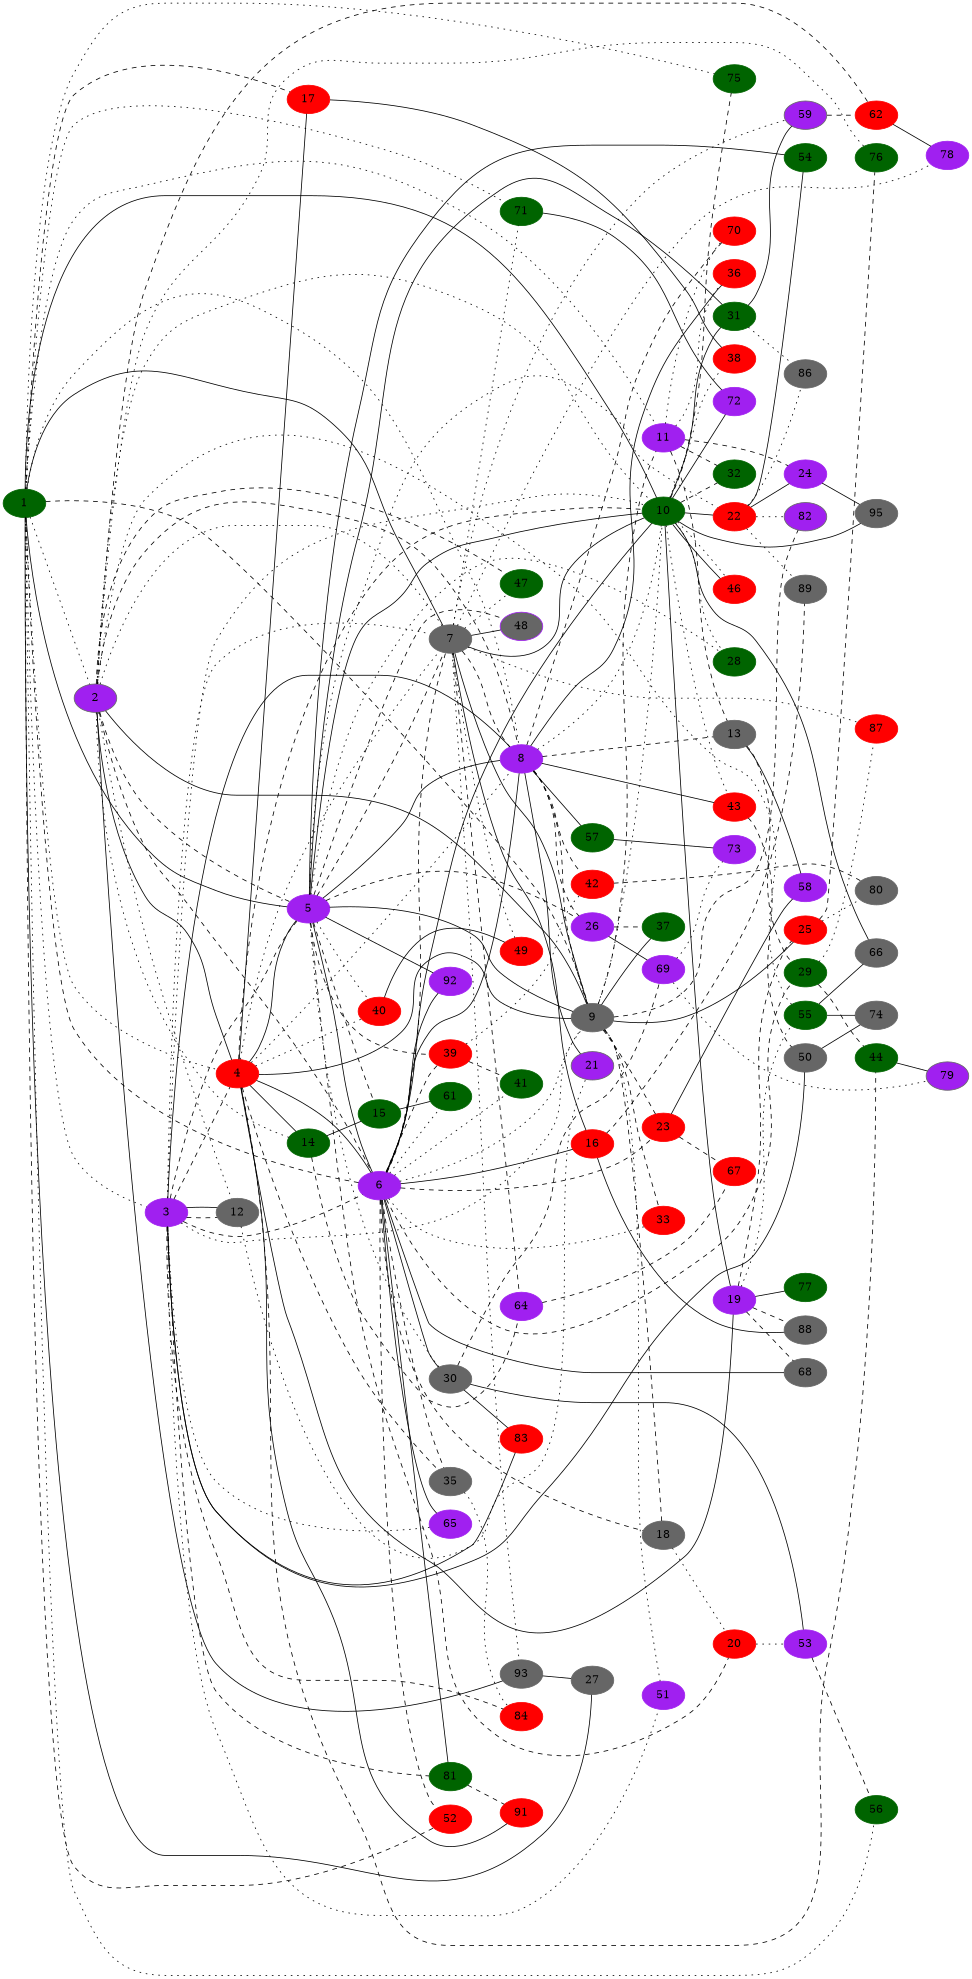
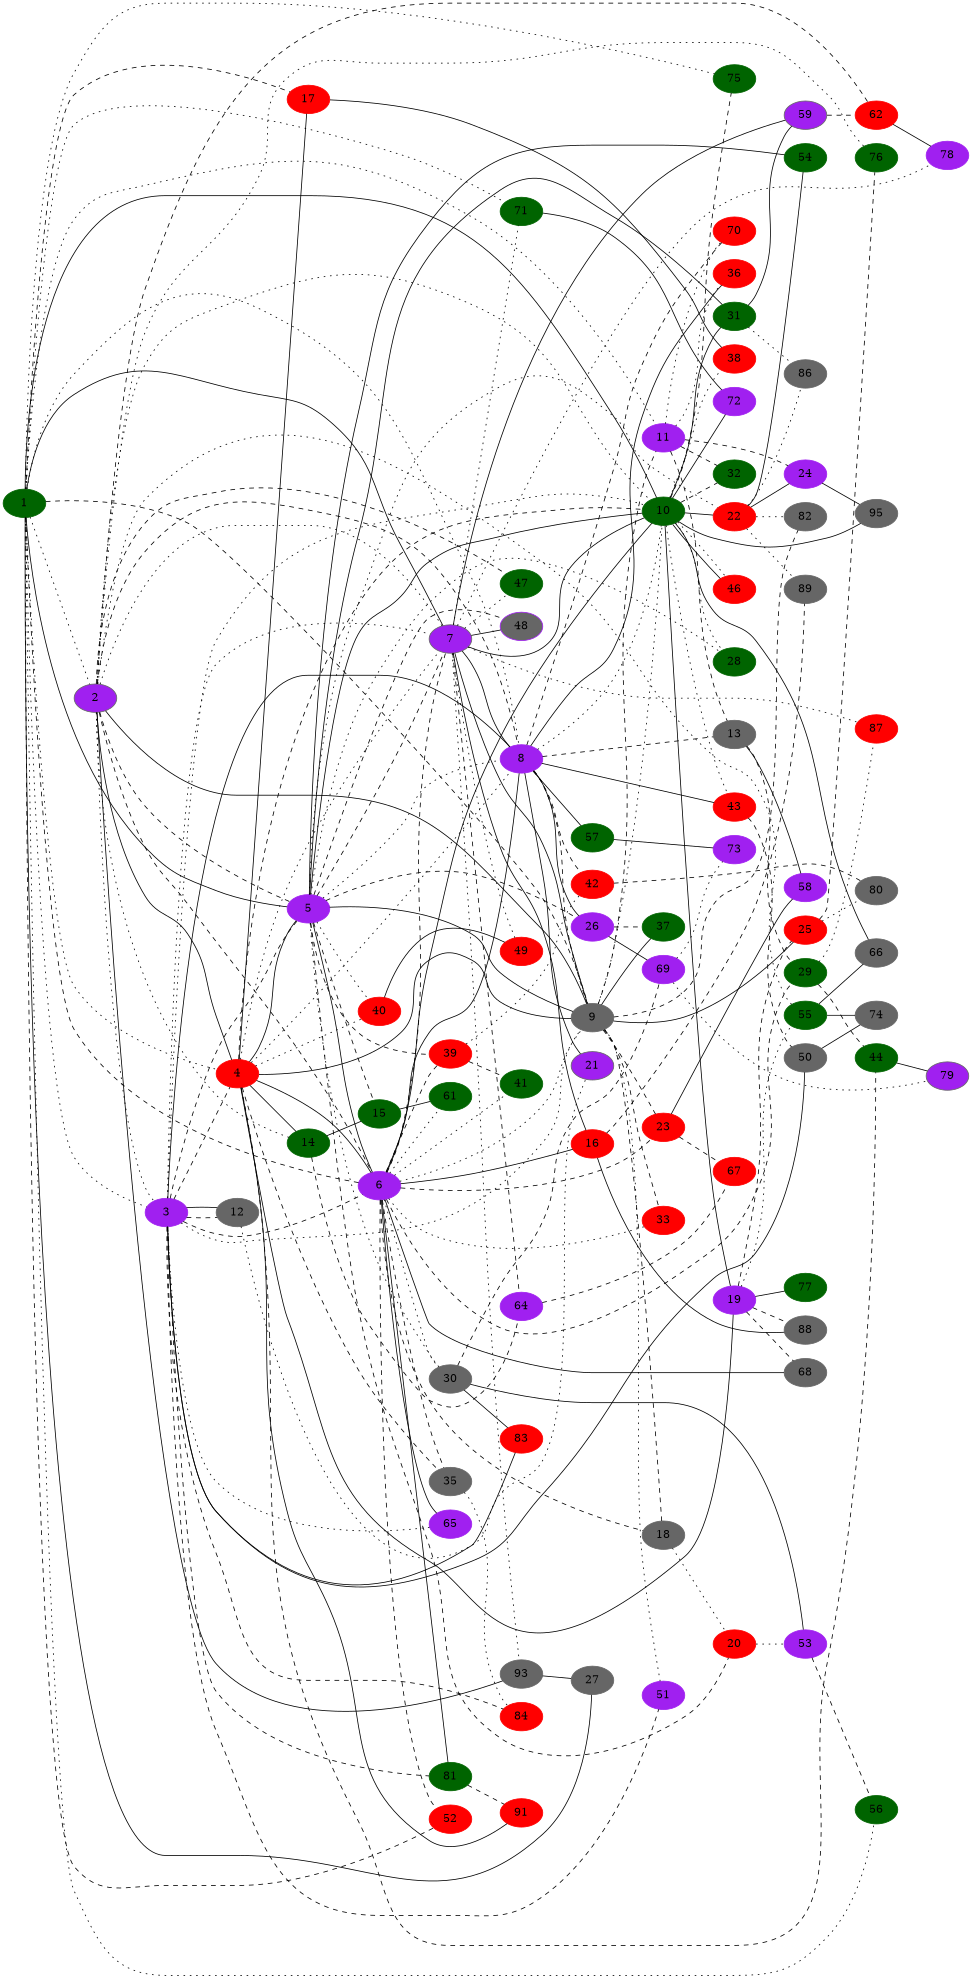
edge "59" -- "7": style dotted -> solid
node "82": fillcolor purple -> gray40
node "7": fillcolor gray40 -> purple
edge "7" -- "8": style dashed -> solid
edge "8" -- "5": style solid -> dotted
edge "8" -- "26": style dashed -> solid
edge "2" -- "12": now "2" -- "3"
node "92": removed
edge "6" -- "30": style solid -> dotted
edge "3" -- "51": style dotted -> dashed
